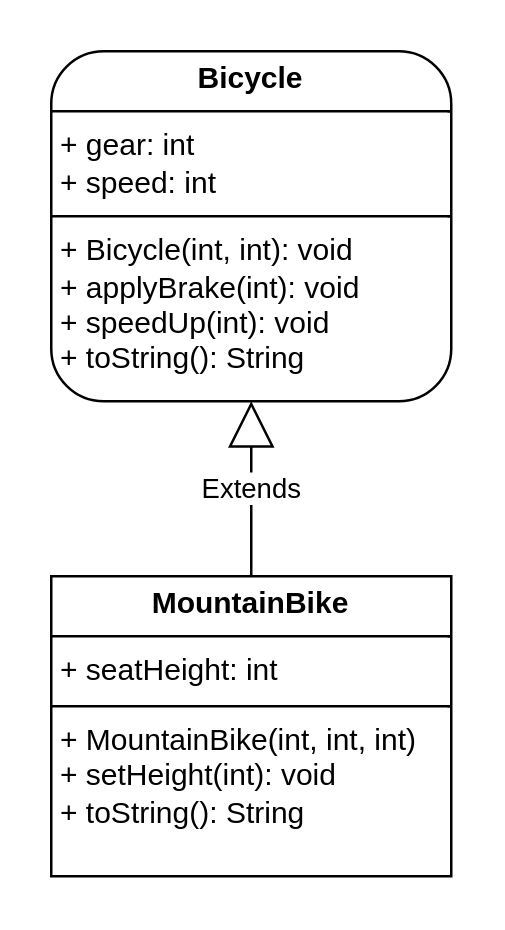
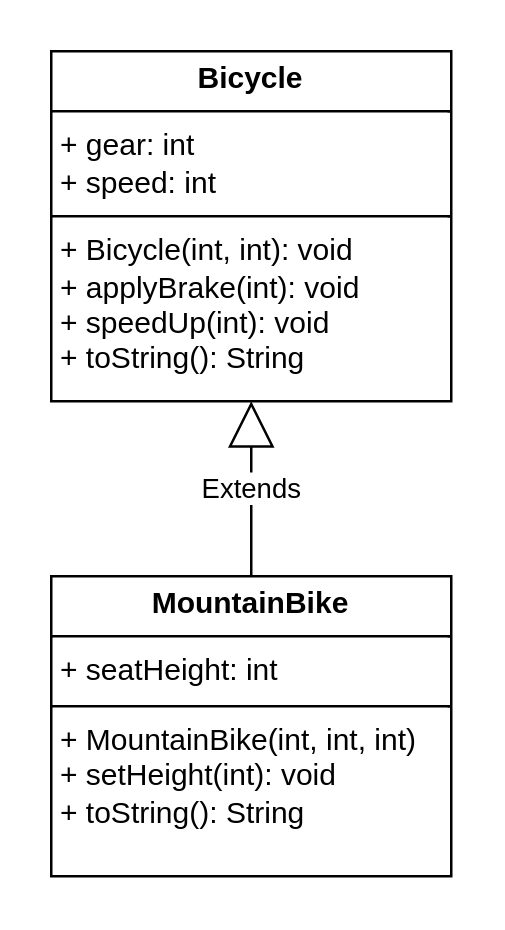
node "Bicycle + gear: int + speed: int + Bicycle(int, int): void + applyBrake(int): void + speedUp(int): void + toString(): String": shape rounded rectangle -> rectangle
